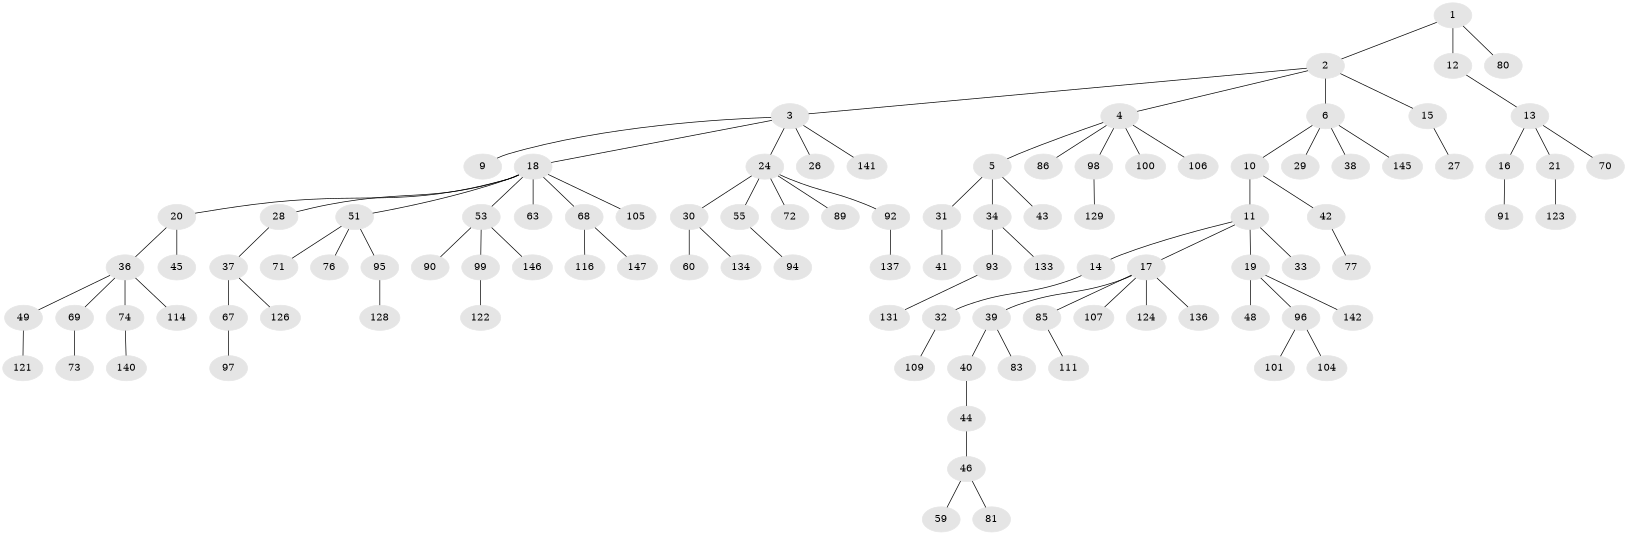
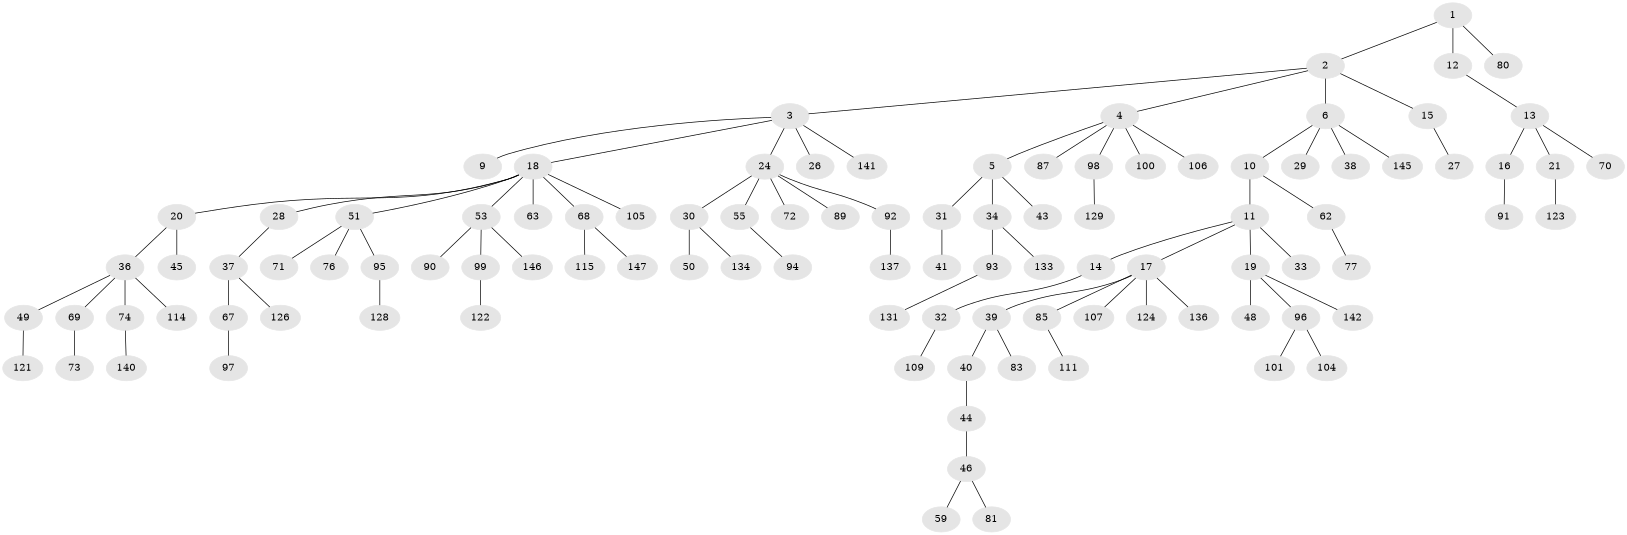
node "86": label "86" -> "87"
node "42": label "42" -> "62"
node "116": label "116" -> "115"
node "60": label "60" -> "50"
